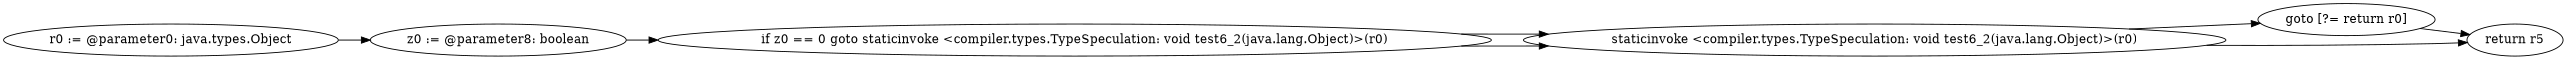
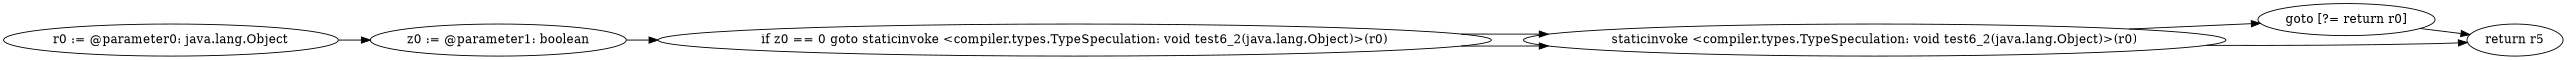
node "r0 := @parameter0: java.types.Object": label "r0 := @parameter0: java.types.Object" -> "r0 := @parameter0: java.lang.Object"
node "z0 := @parameter8: boolean": label "z0 := @parameter8: boolean" -> "z0 := @parameter1: boolean"
